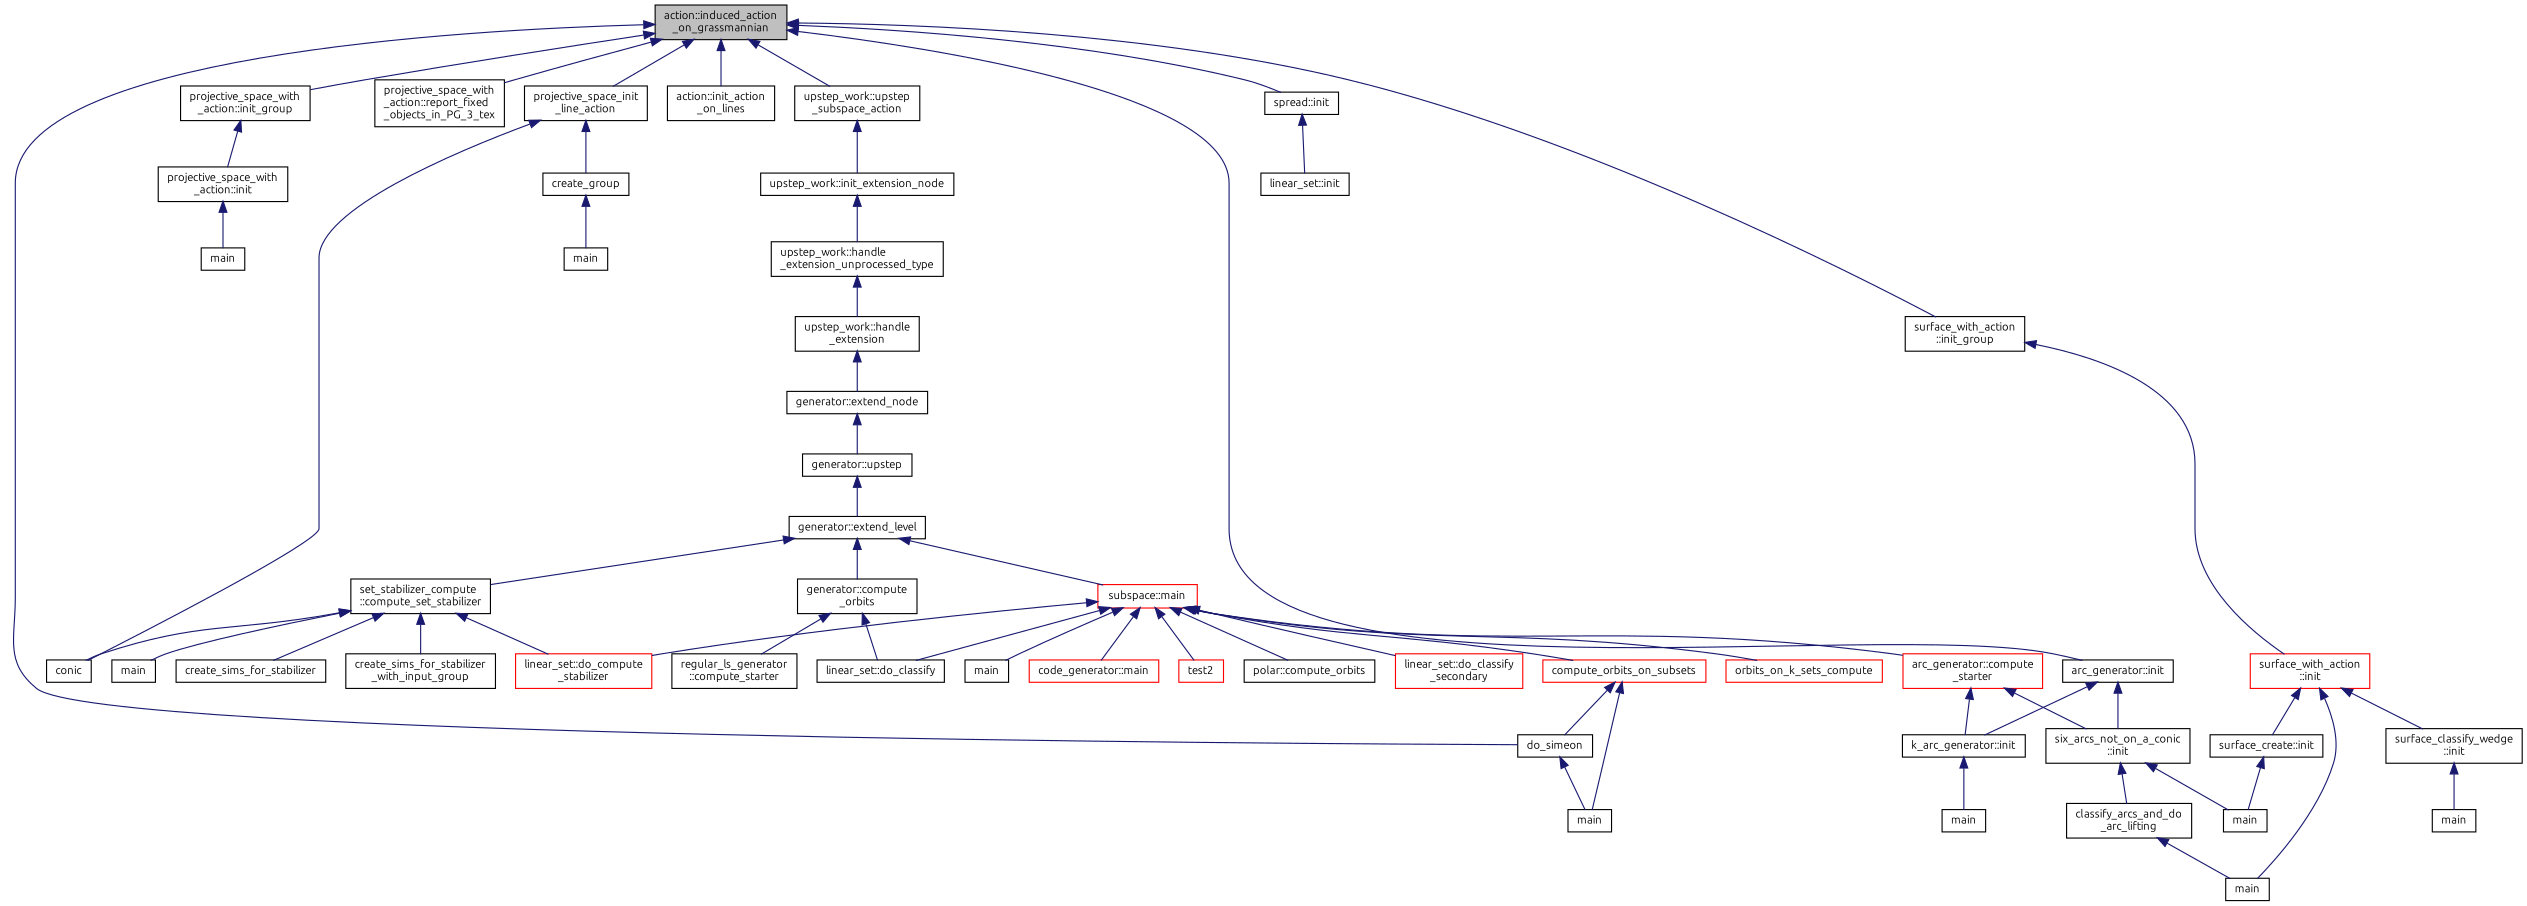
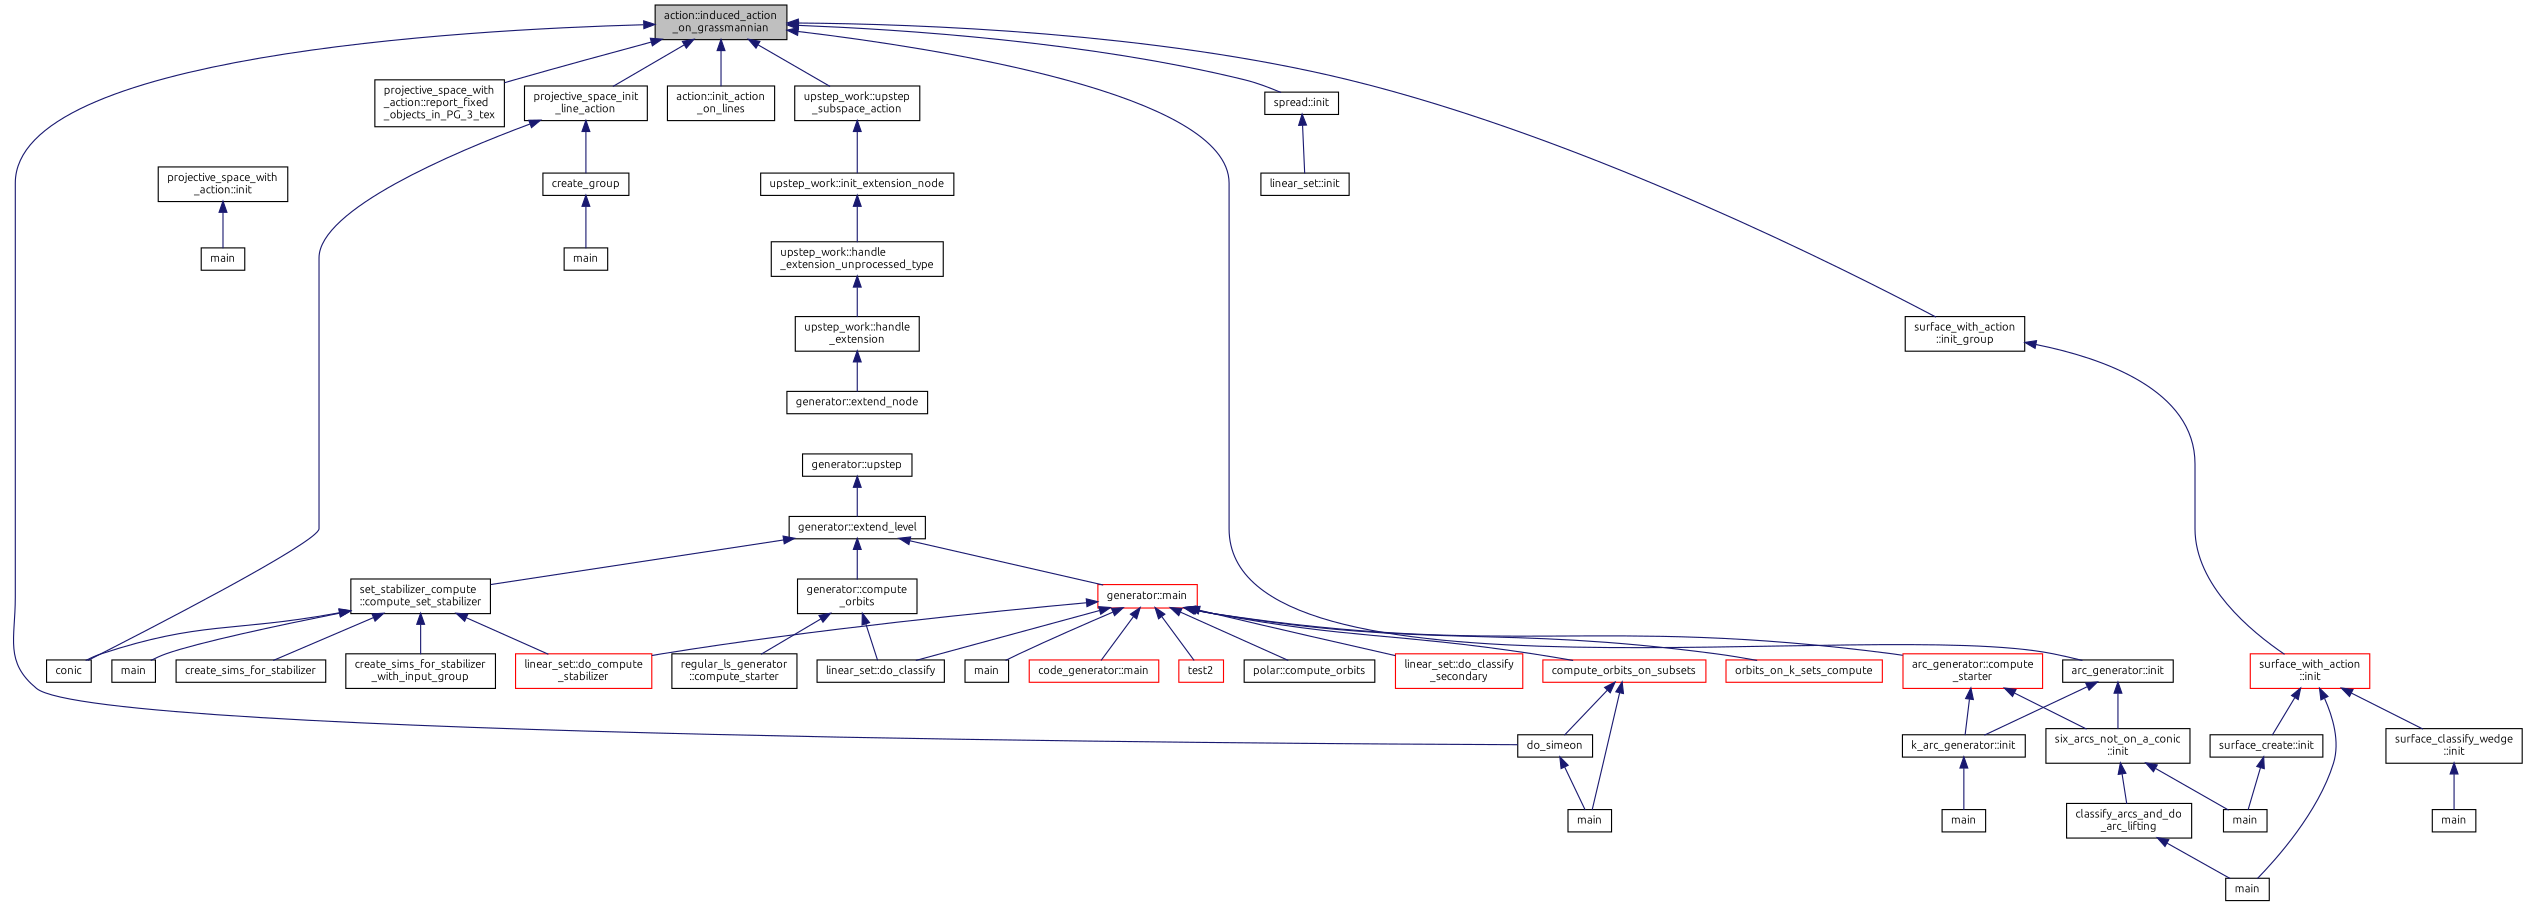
node "projective_space_with _action::init_group": removed
edge "generator::upstep" -> "generator::extend_node": removed
node "subspace::main": label "subspace::main" -> "generator::main"
